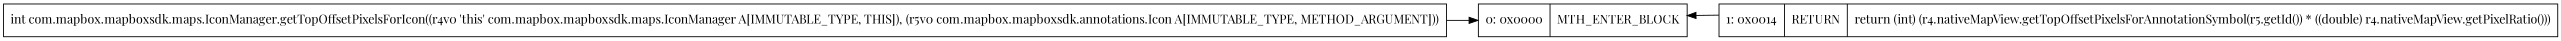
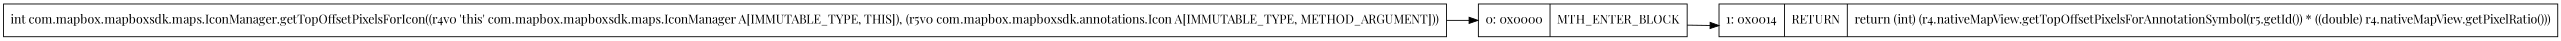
edge "1: 0x0014" -> "0: 0x0000": reversed
